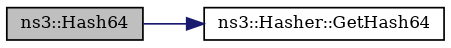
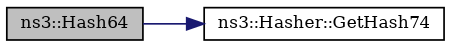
node "ns3::Hasher::GetHash64": label "ns3::Hasher::GetHash64" -> "ns3::Hasher::GetHash74"
